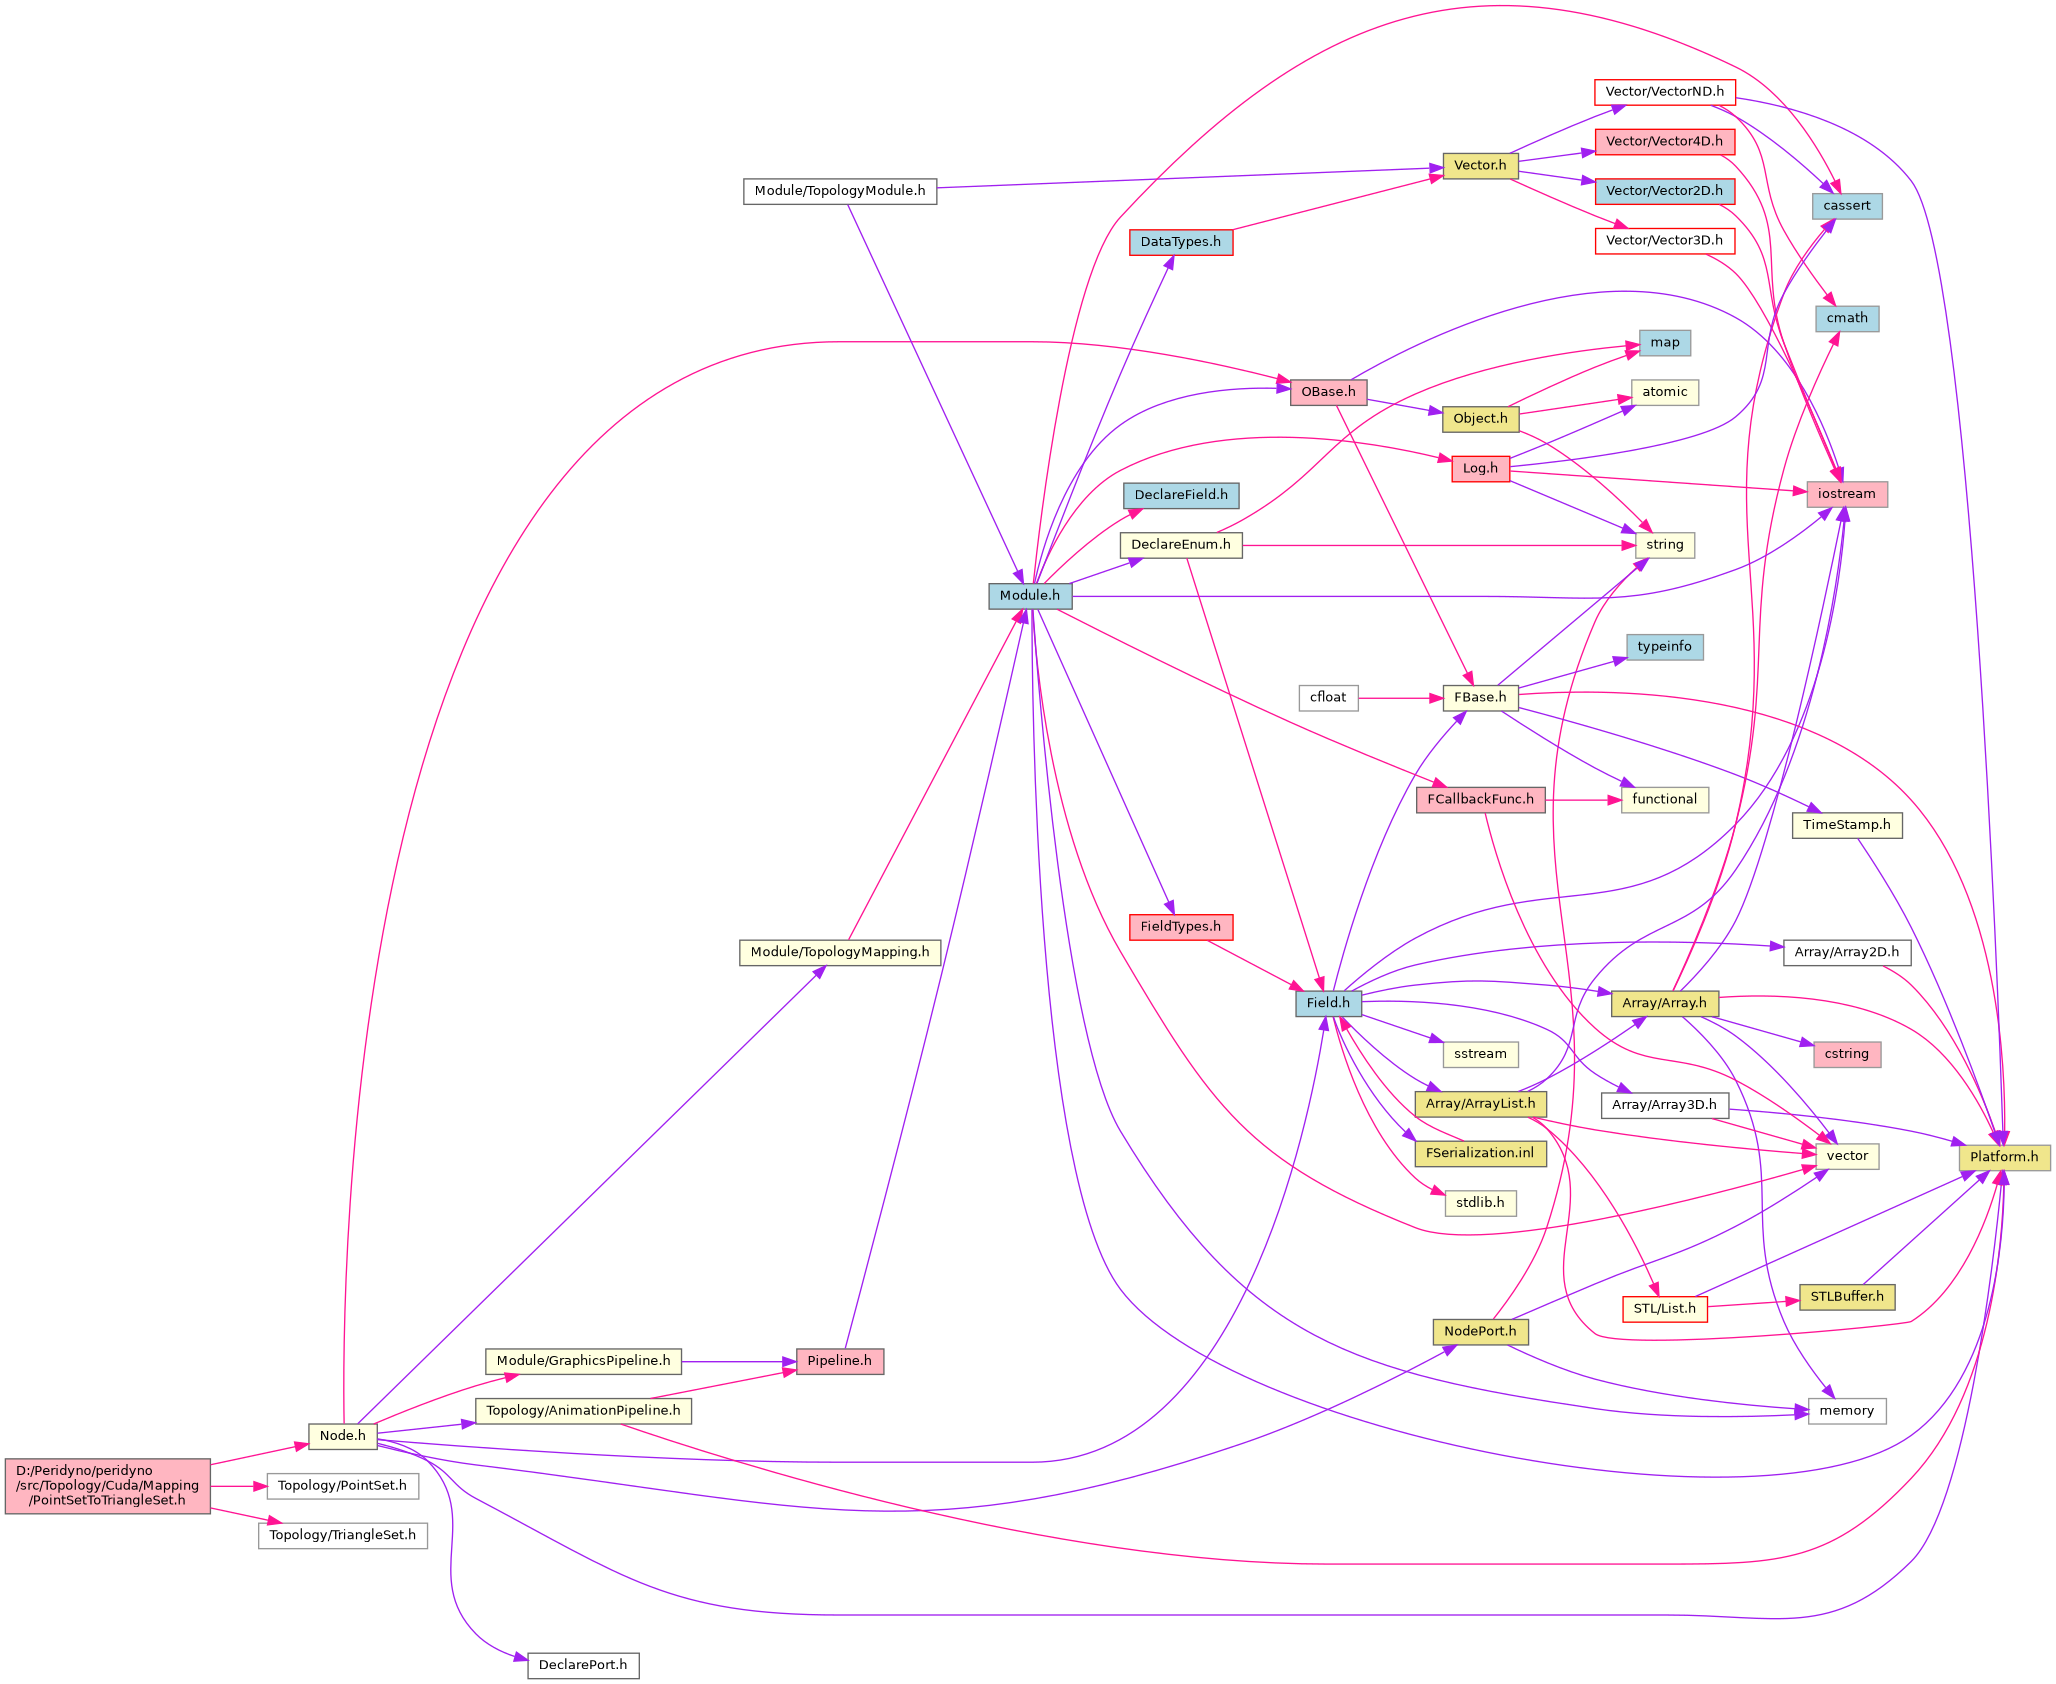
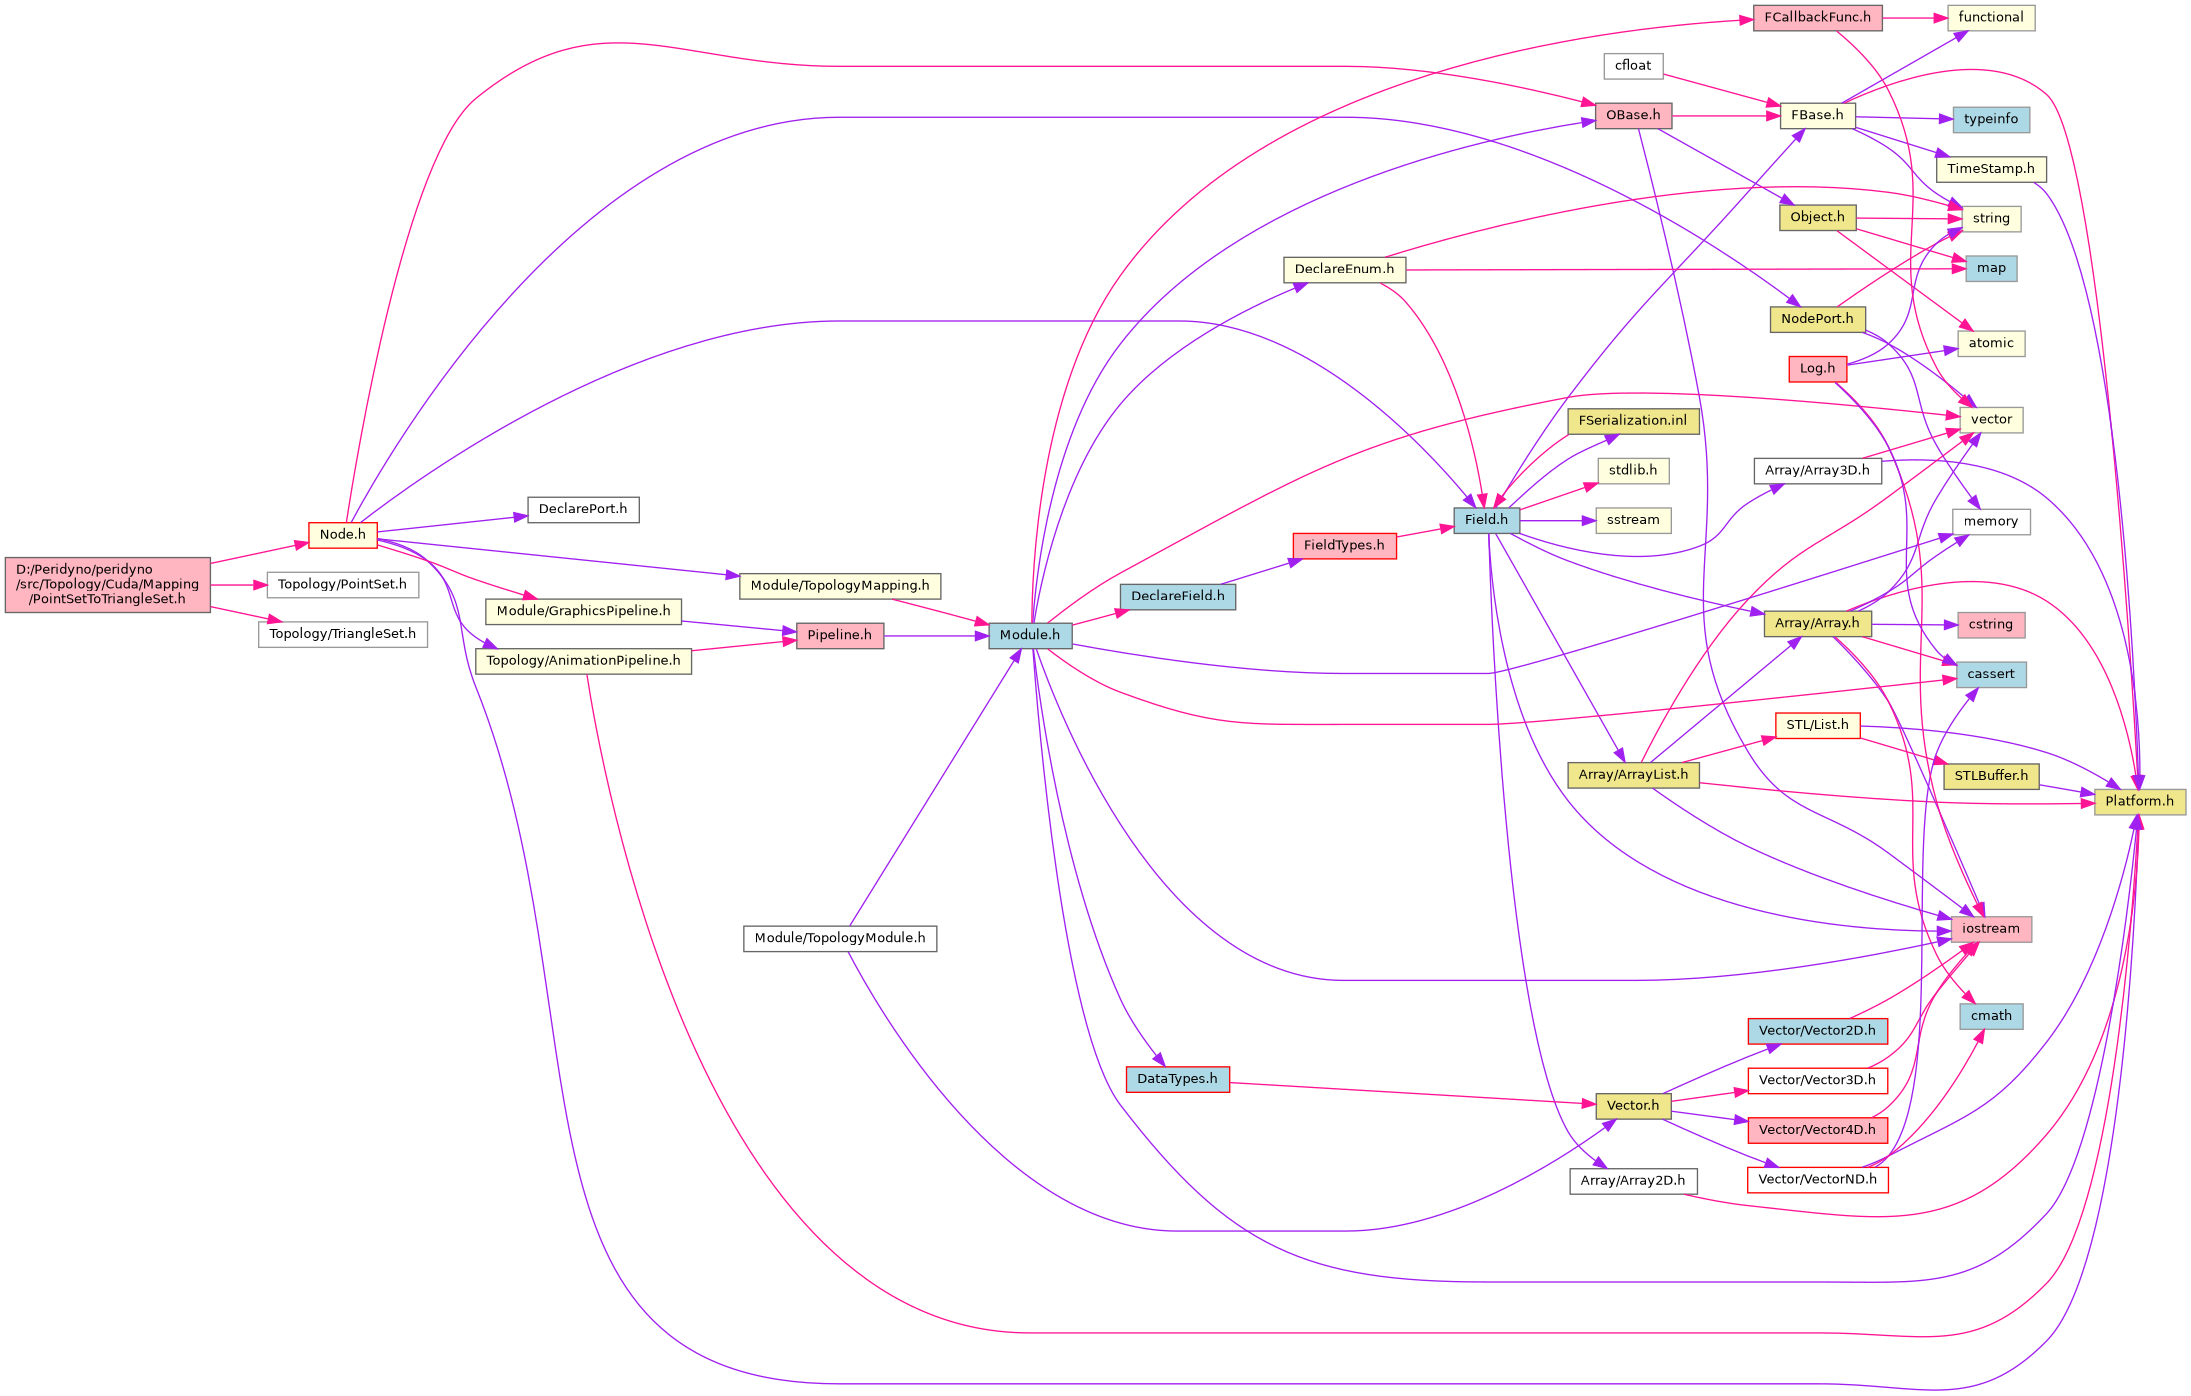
edge "Module.h" -> "Log.h": removed
edge "Module.h" -> "FieldTypes.h": now "DeclareField.h" -> "FieldTypes.h"
node "Node.h": color grey40 -> red
